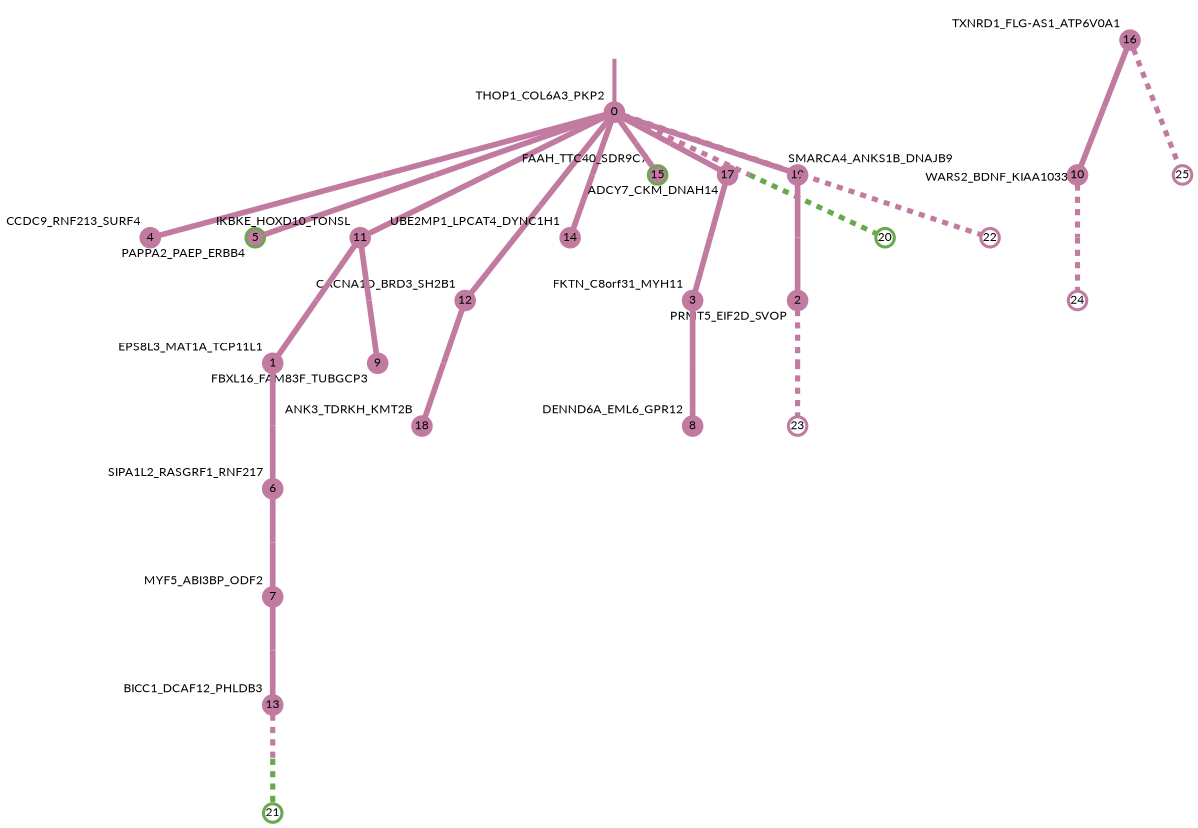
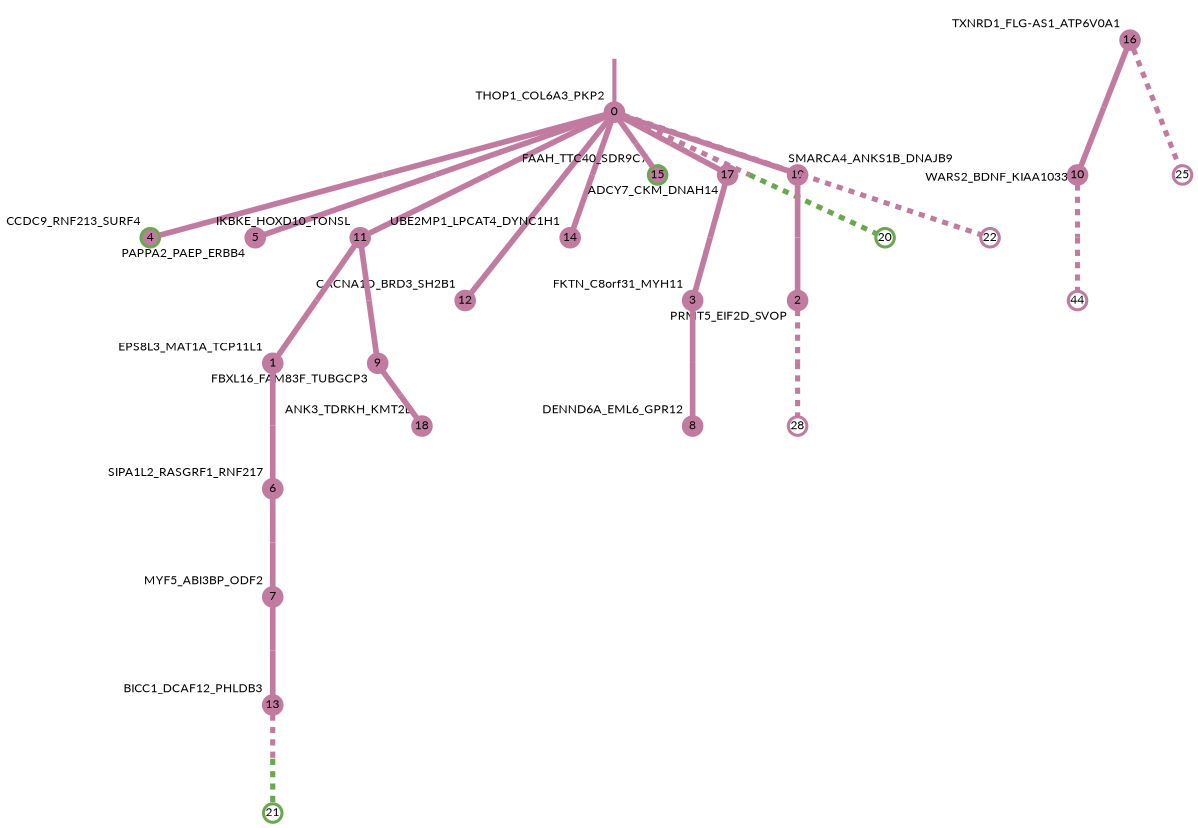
node "4 CCDC9_RNF213_SURF4": color #c27ba0ff -> #6aa84fff
node "5 PAPPA2_PAEP_ERBB4": color #6aa84fff -> #c27ba0ff
node "24": label "24" -> "44"
edge "12 CACNA1D_BRD3_SH2B1" -> "18 ANK3_TDRKH_KMT2B": now "9 FBXL16_FAM83F_TUBGCP3" -> "18 ANK3_TDRKH_KMT2B"
node "23": label "23" -> "28"
